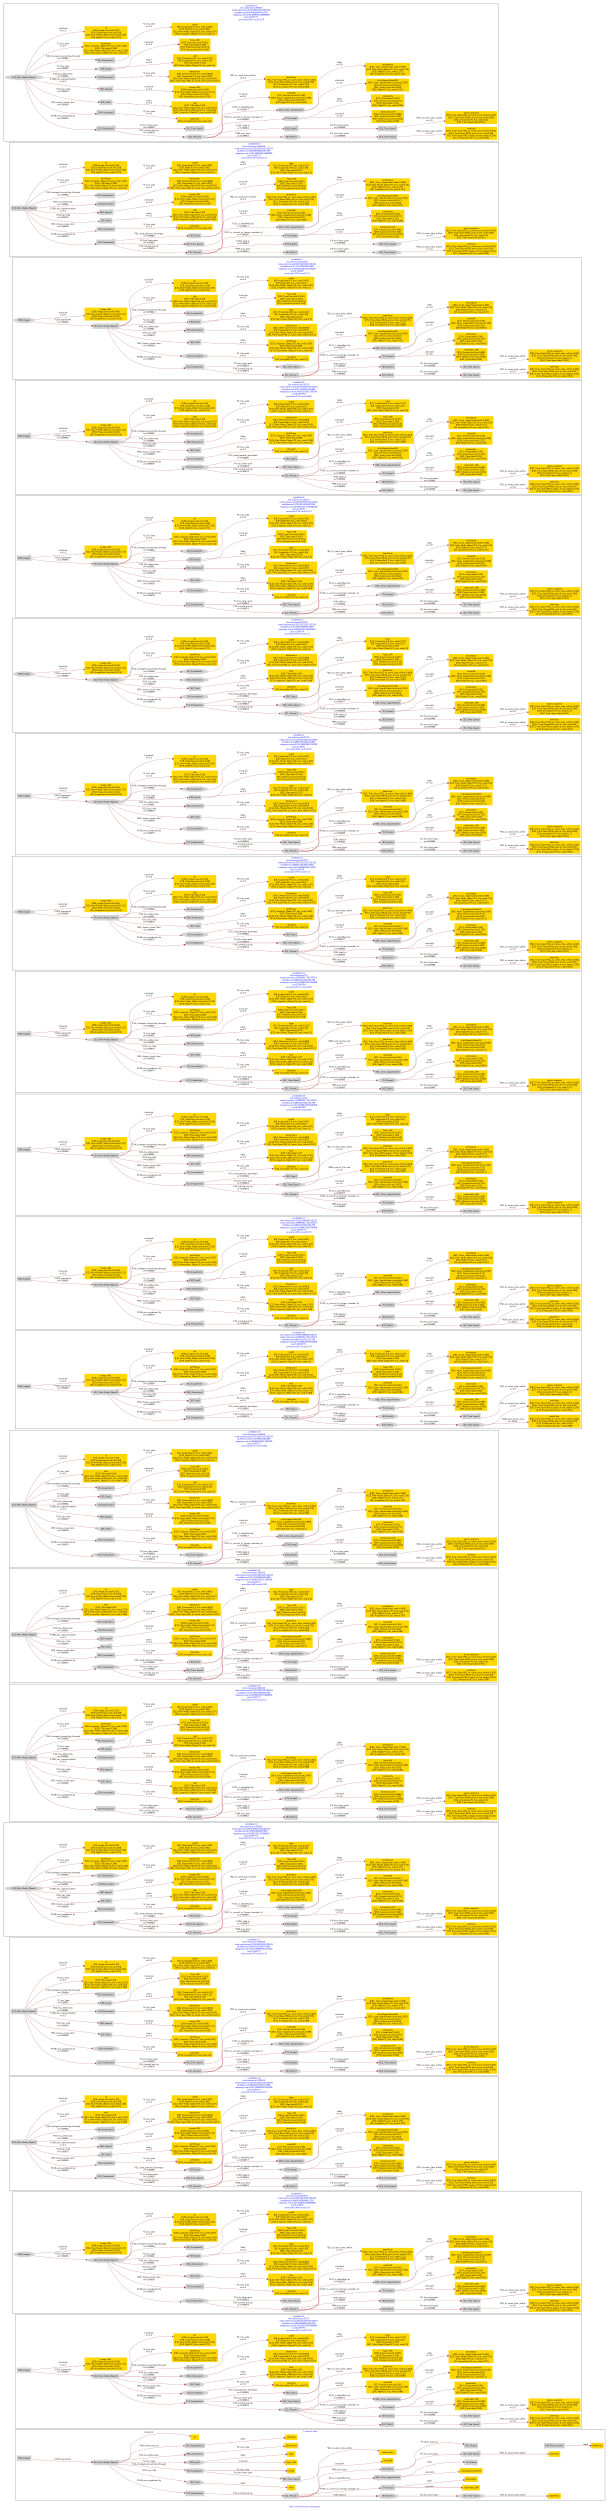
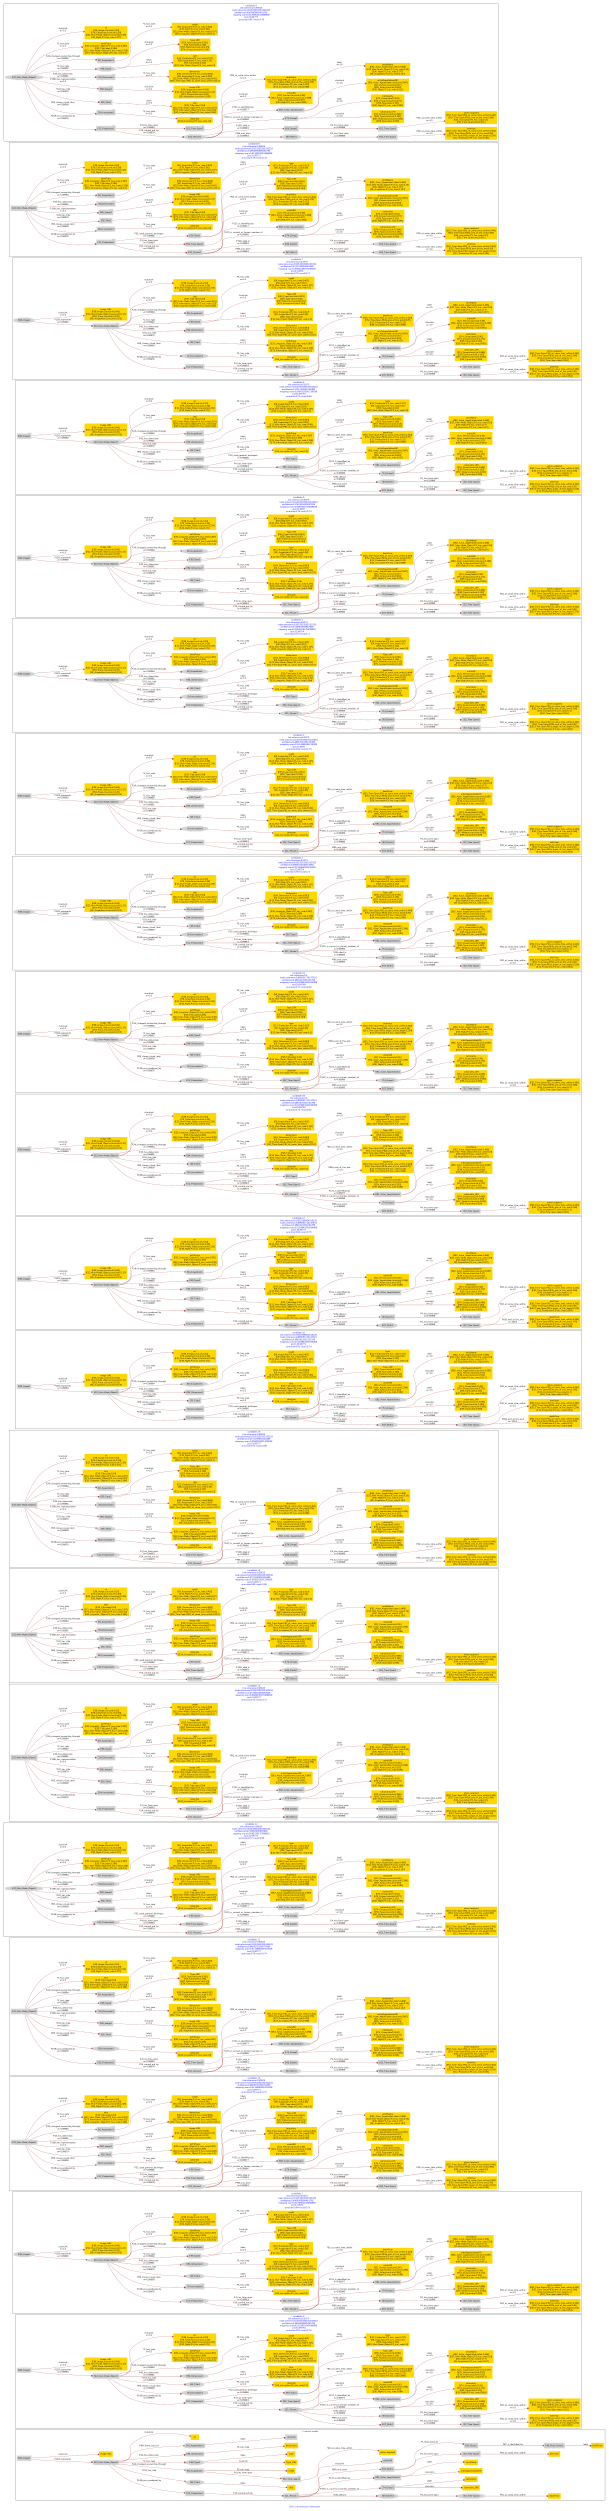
cluster "1-correct note": label "1-correct note" -> "1-correct model"
node "collection": fillcolor gold -> lightgray
edge "E53_Place1" -> "E48_Place_Name1": added, label "P87_is_identified_by"
node "when-label": label "when-label" -> "when-acquired"
node "image-URL": added
node "artistURI": fillcolor gold -> lightgray
node "artistName": fillcolor lightgray -> gold
